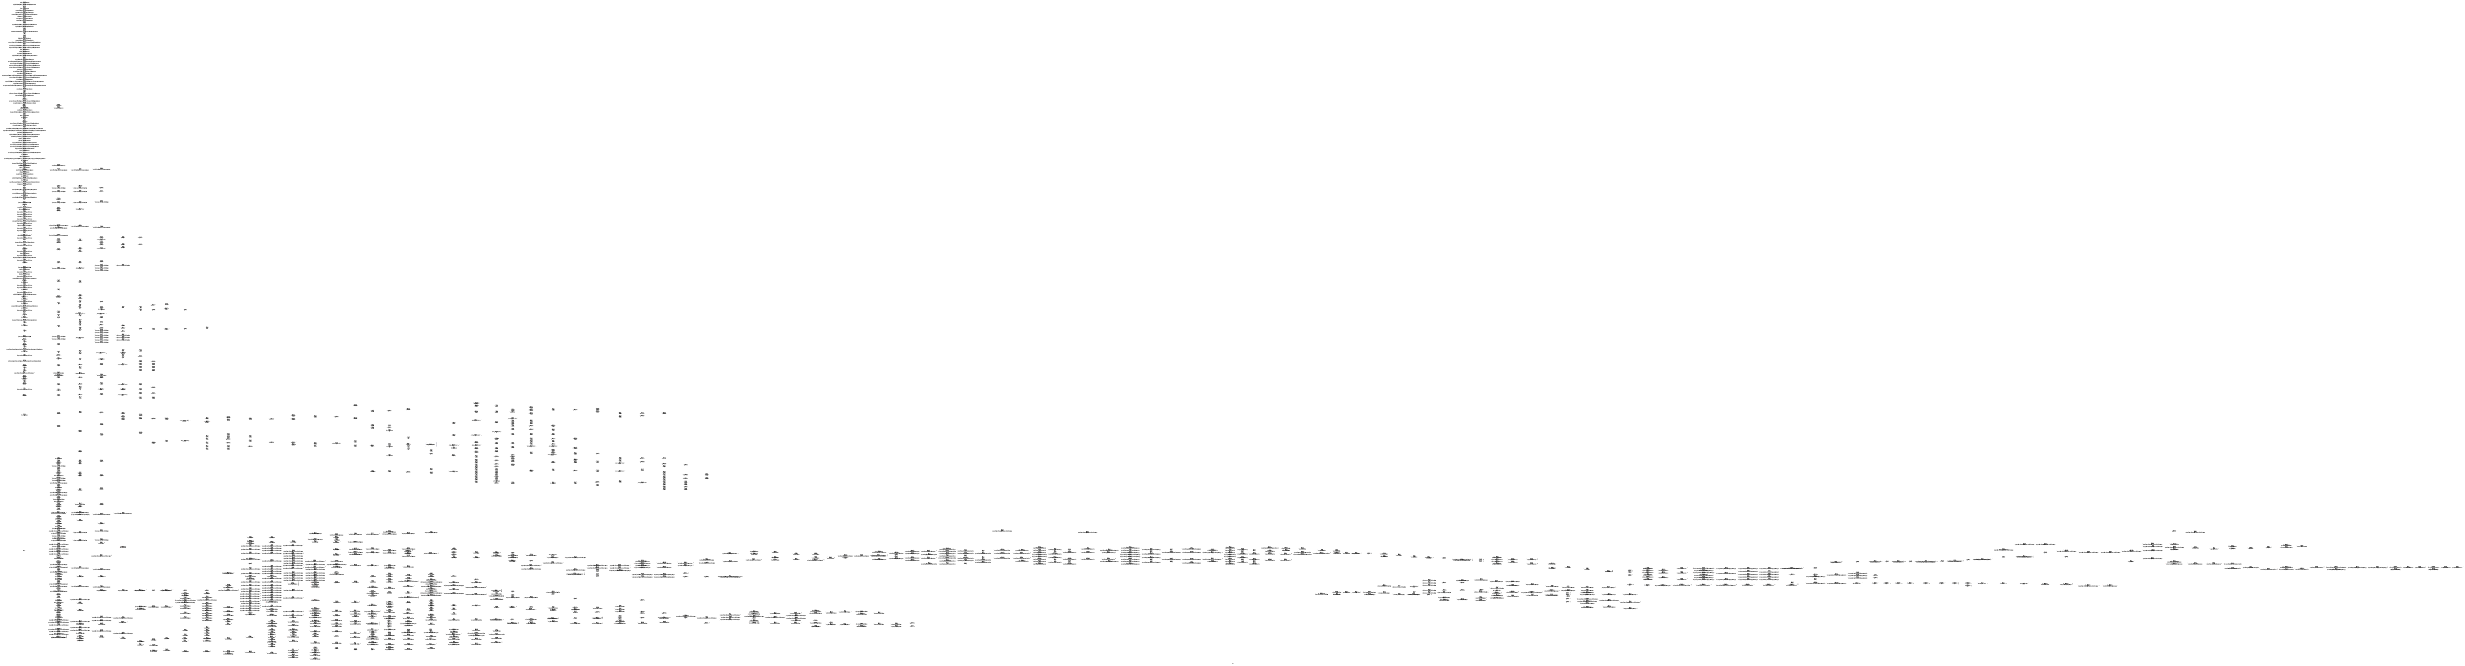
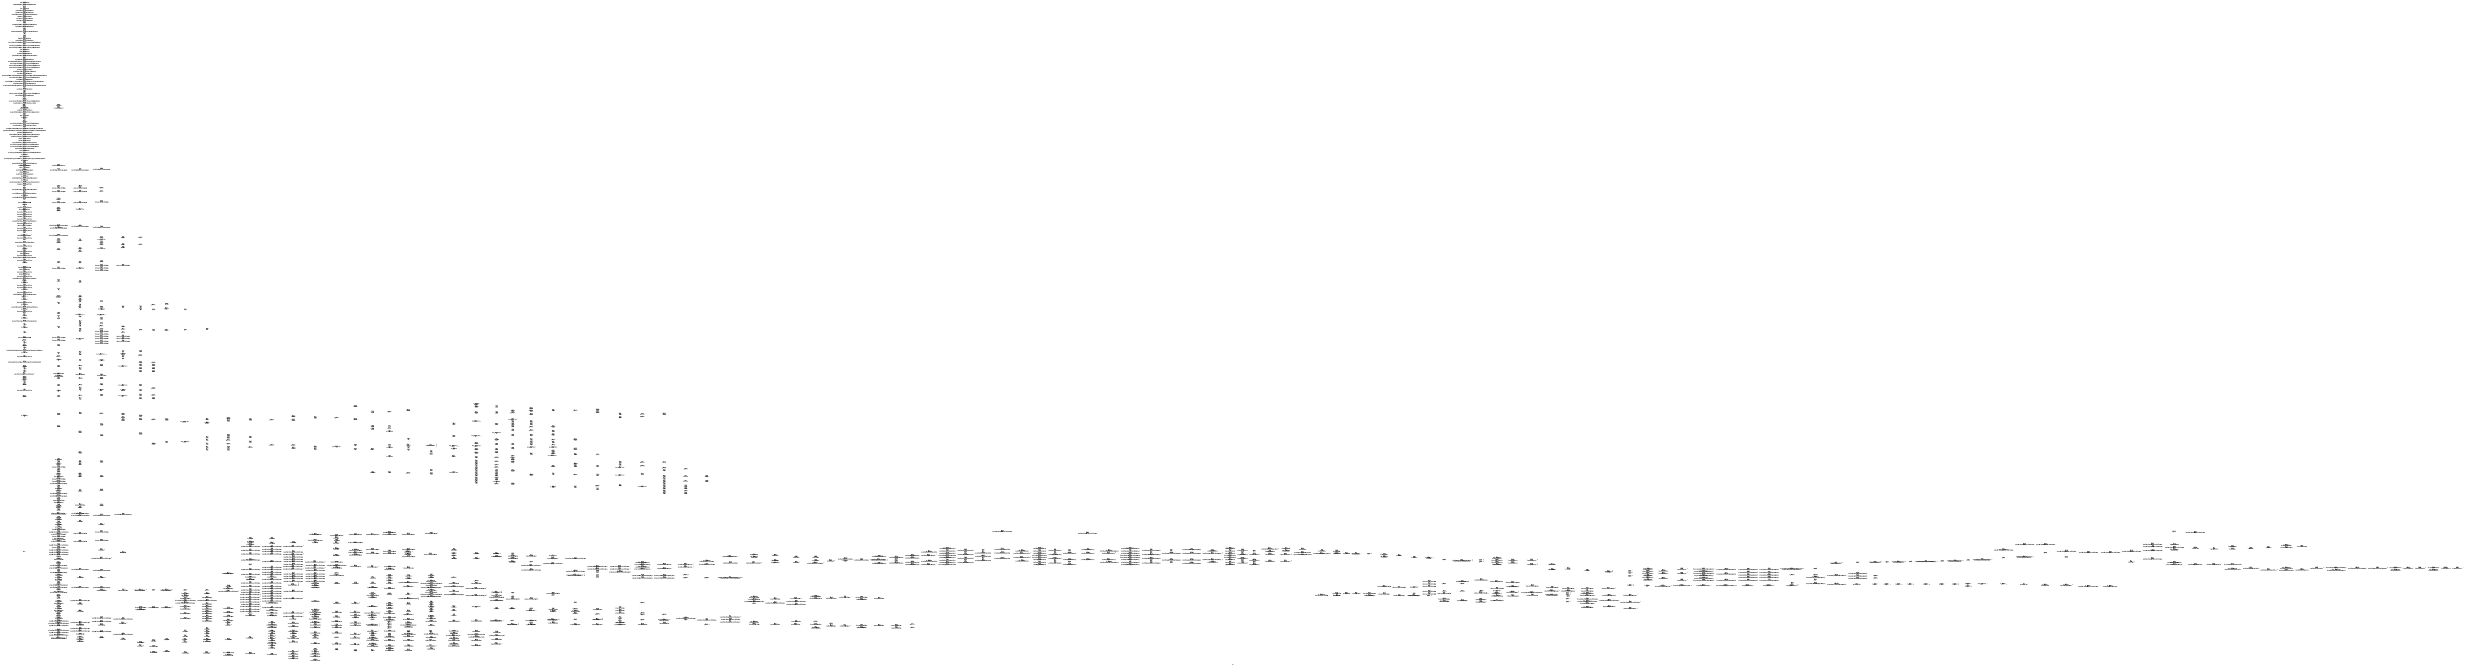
node "NodeID: 617": added
